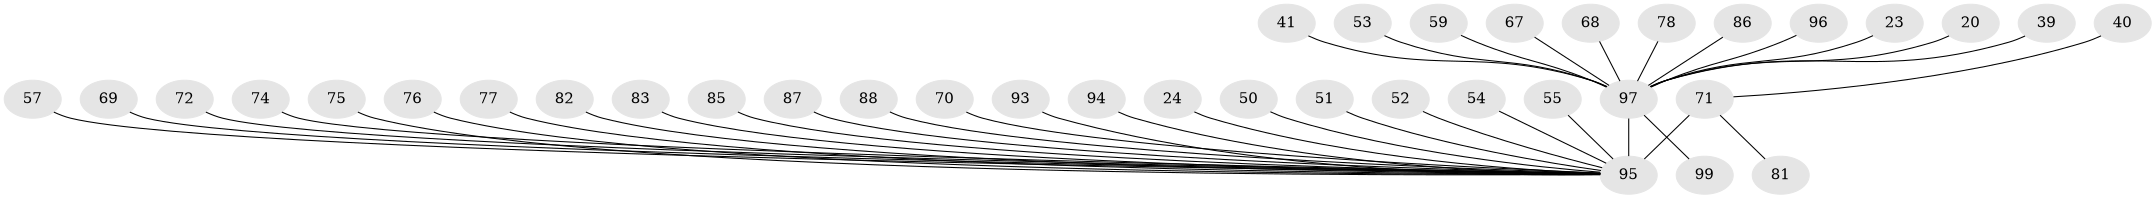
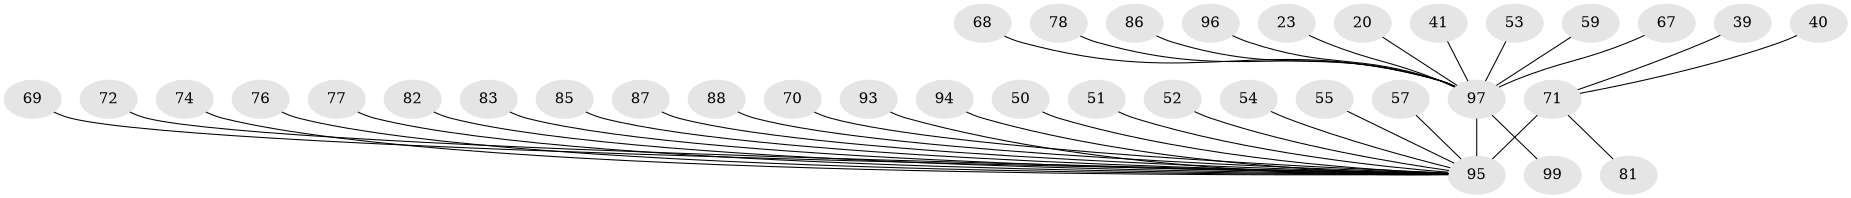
edge "39" -- "97": now "39" -- "71"
node "75": removed
node "24": removed
